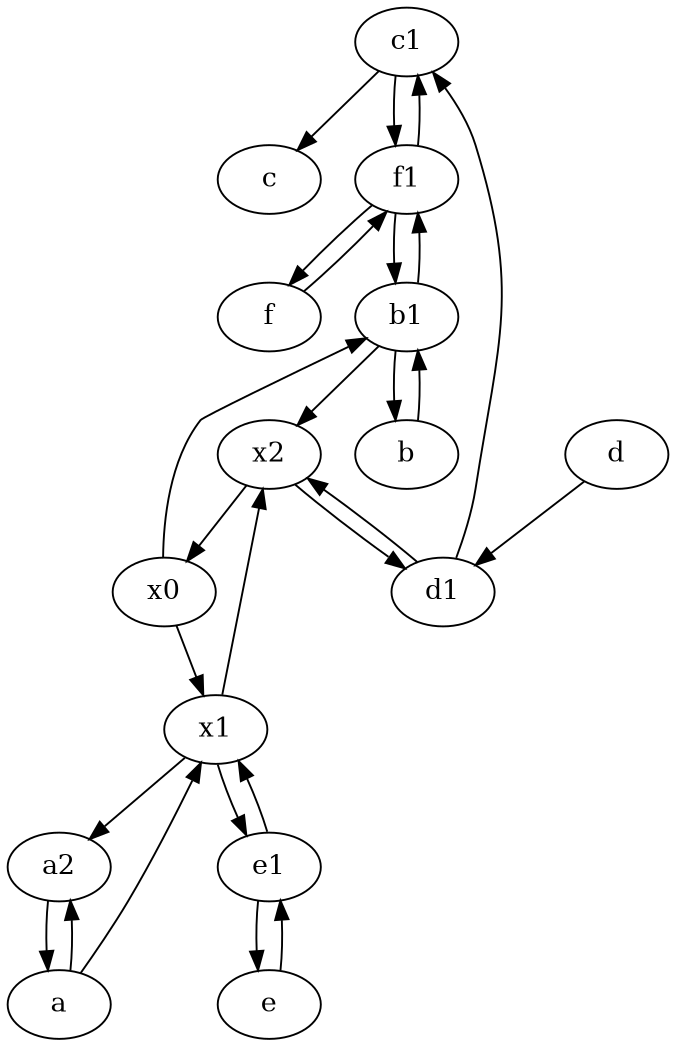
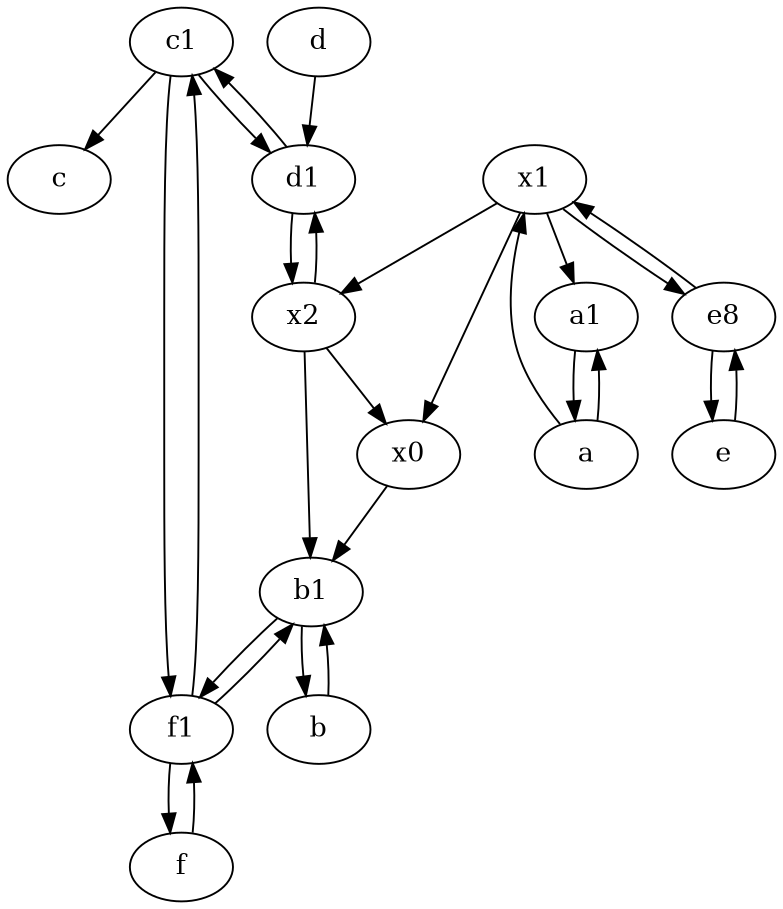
edge "c1" -> "d1": added
edge "b1" -> "x2": reversed
edge "x0" -> "x1": reversed
node "a2": label "a2" -> "a1"
node "e1": label "e1" -> "e8"
